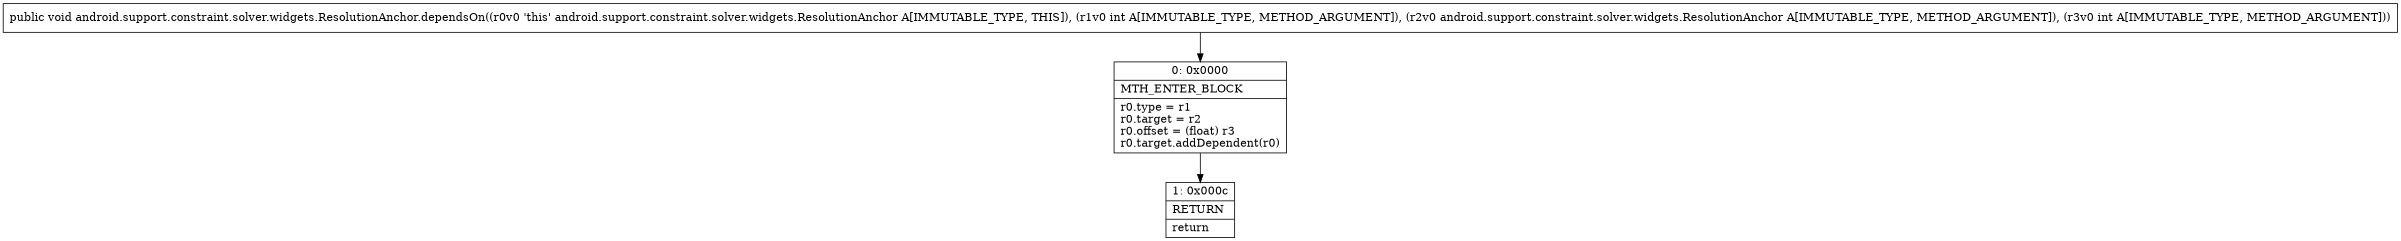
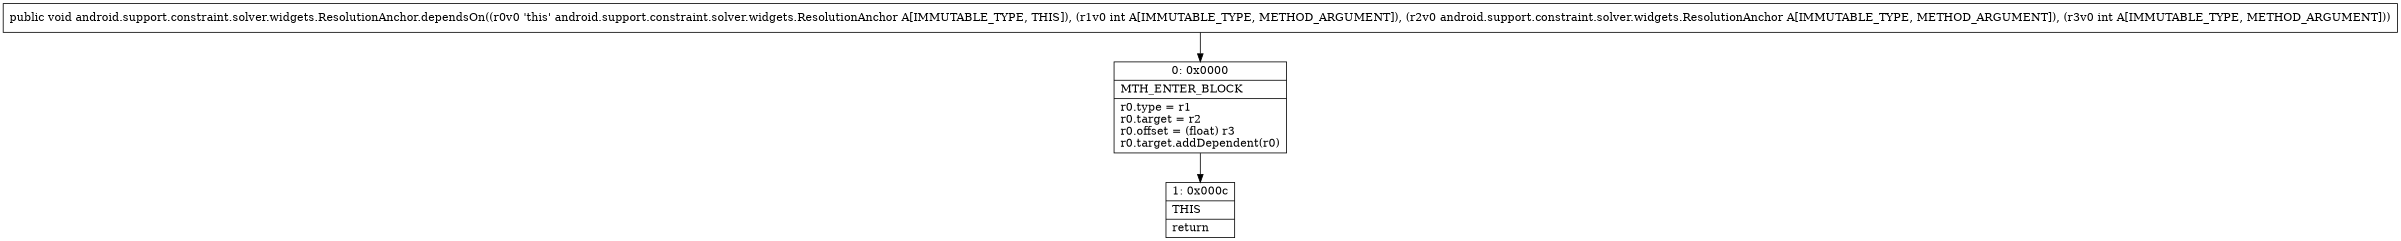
node "1: 0x000c": text "RETURN" -> "THIS"
